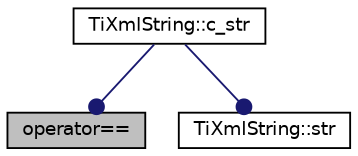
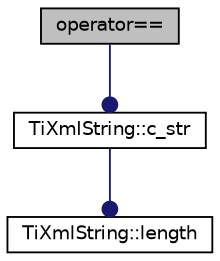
edge "TiXmlString::c_str" -> "operator==": reversed
node "TiXmlString::str": label "TiXmlString::str" -> "TiXmlString::length"
